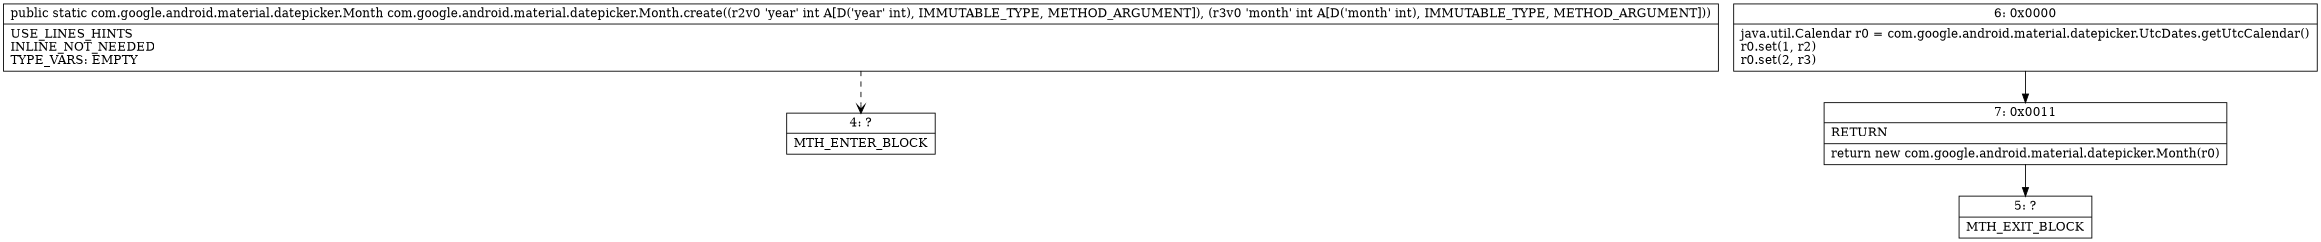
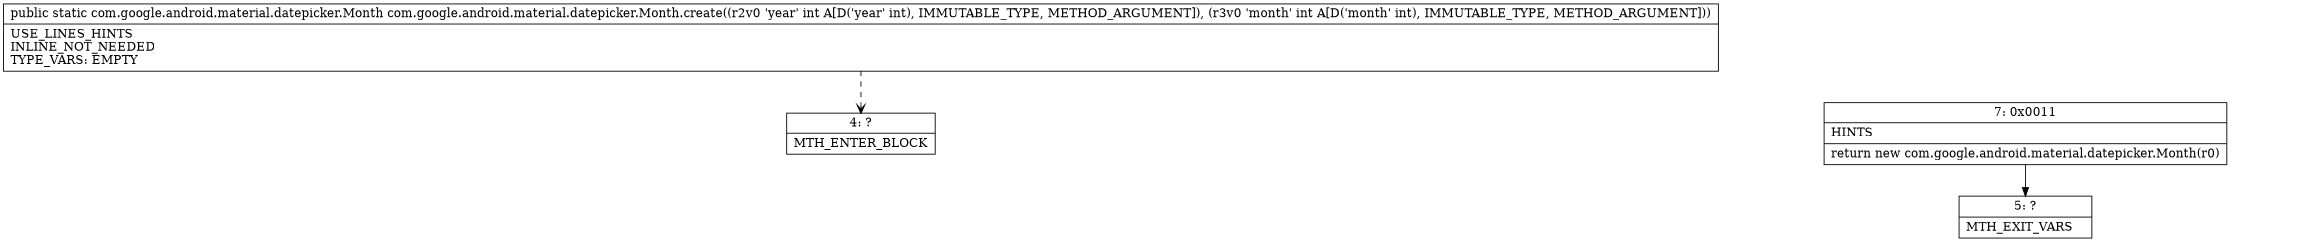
node "6: 0x0000": removed
node "7: 0x0011": text "RETURN" -> "HINTS"
node "5: ?": text "MTH_EXIT_BLOCK" -> "MTH_EXIT_VARS"
